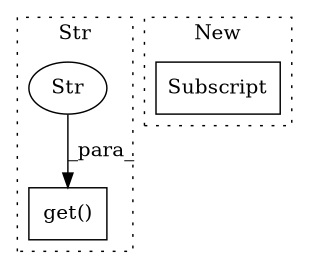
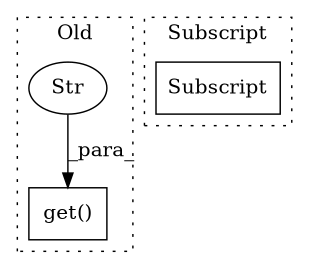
cluster "Str": label "Str" -> "Old"
cluster "New": label "New" -> "Subscript"
